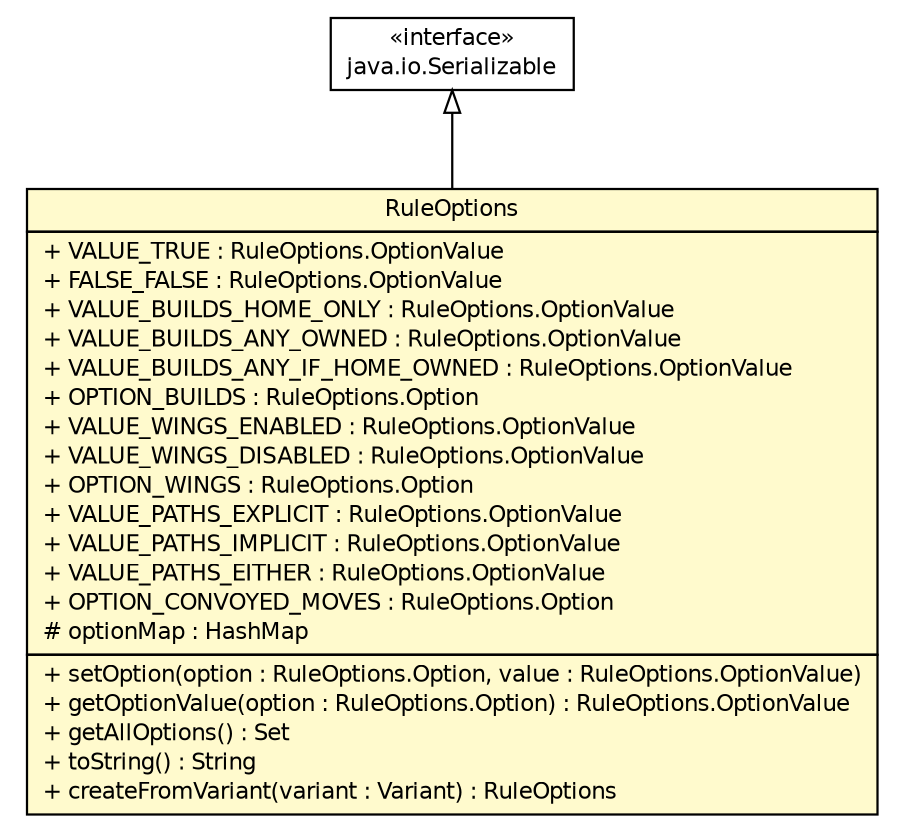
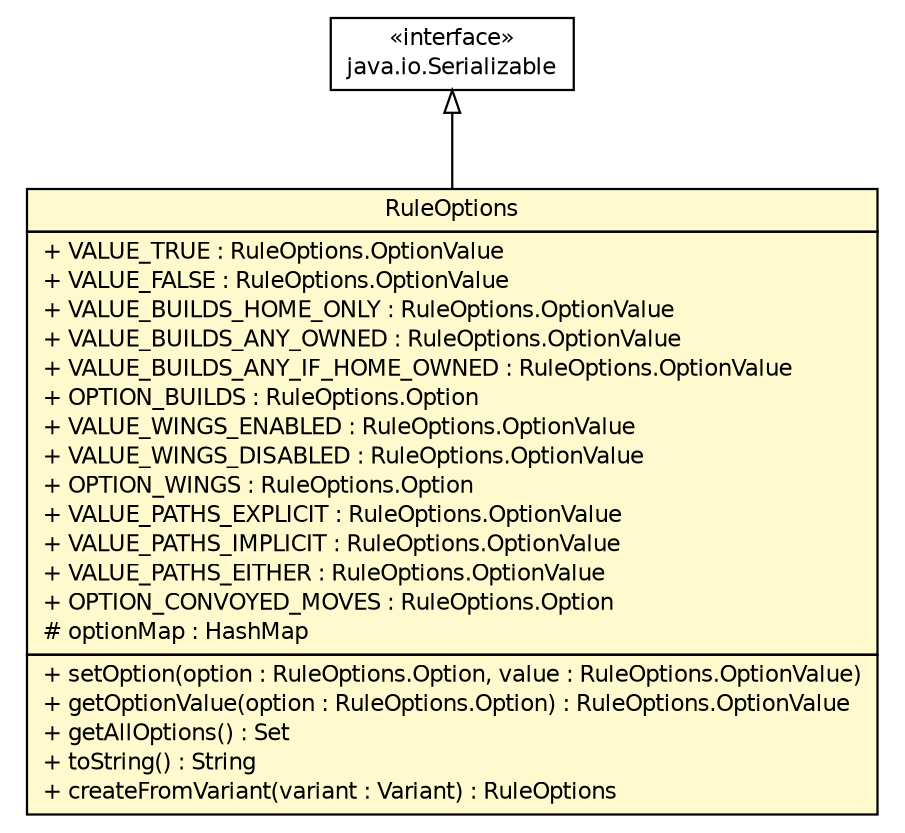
node "RuleOptions": text "+ FALSE_FALSE : RuleOptions.OptionValue" -> "+ VALUE_FALSE : RuleOptions.OptionValue"
